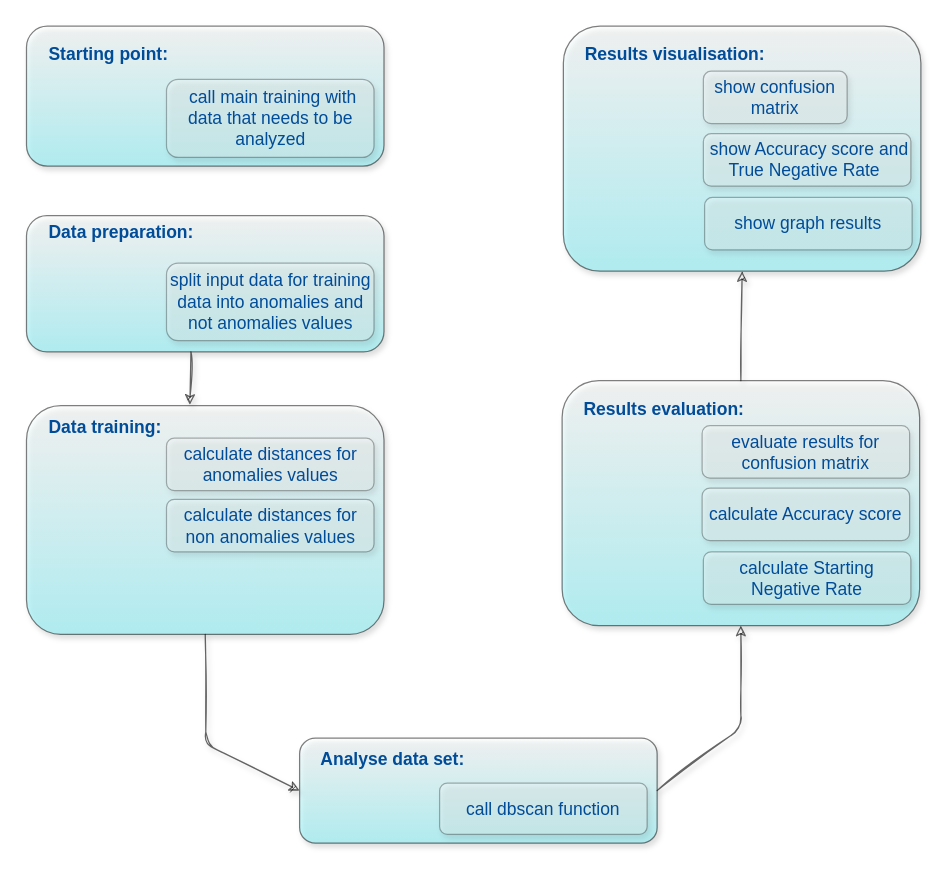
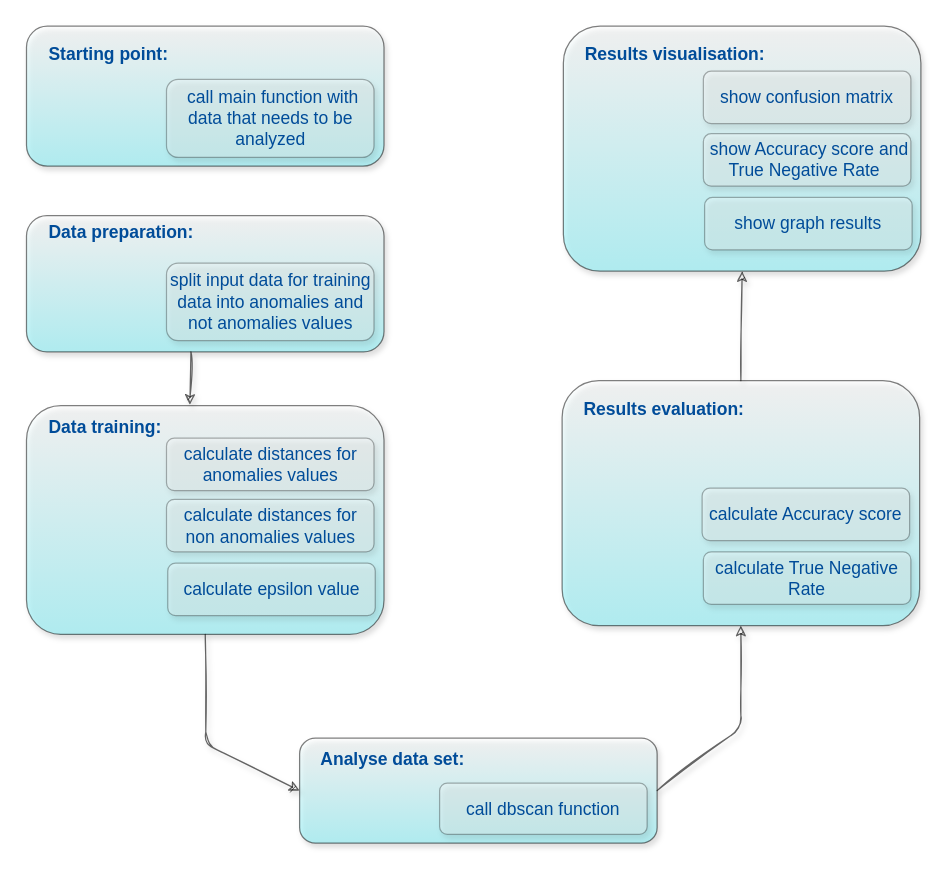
node "show confusion matrix": size 144x53 -> 208x53
node "call main training with data that needs to be analyzed": label "call main training with data that needs to be analyzed" -> "call main function with data that needs to be analyzed"
node "evaluate results for confusion matrix": removed
node "calculate Starting Negative Rate": label "calculate Starting Negative Rate" -> "calculate True Negative Rate"
node "calculate epsilon value": added
